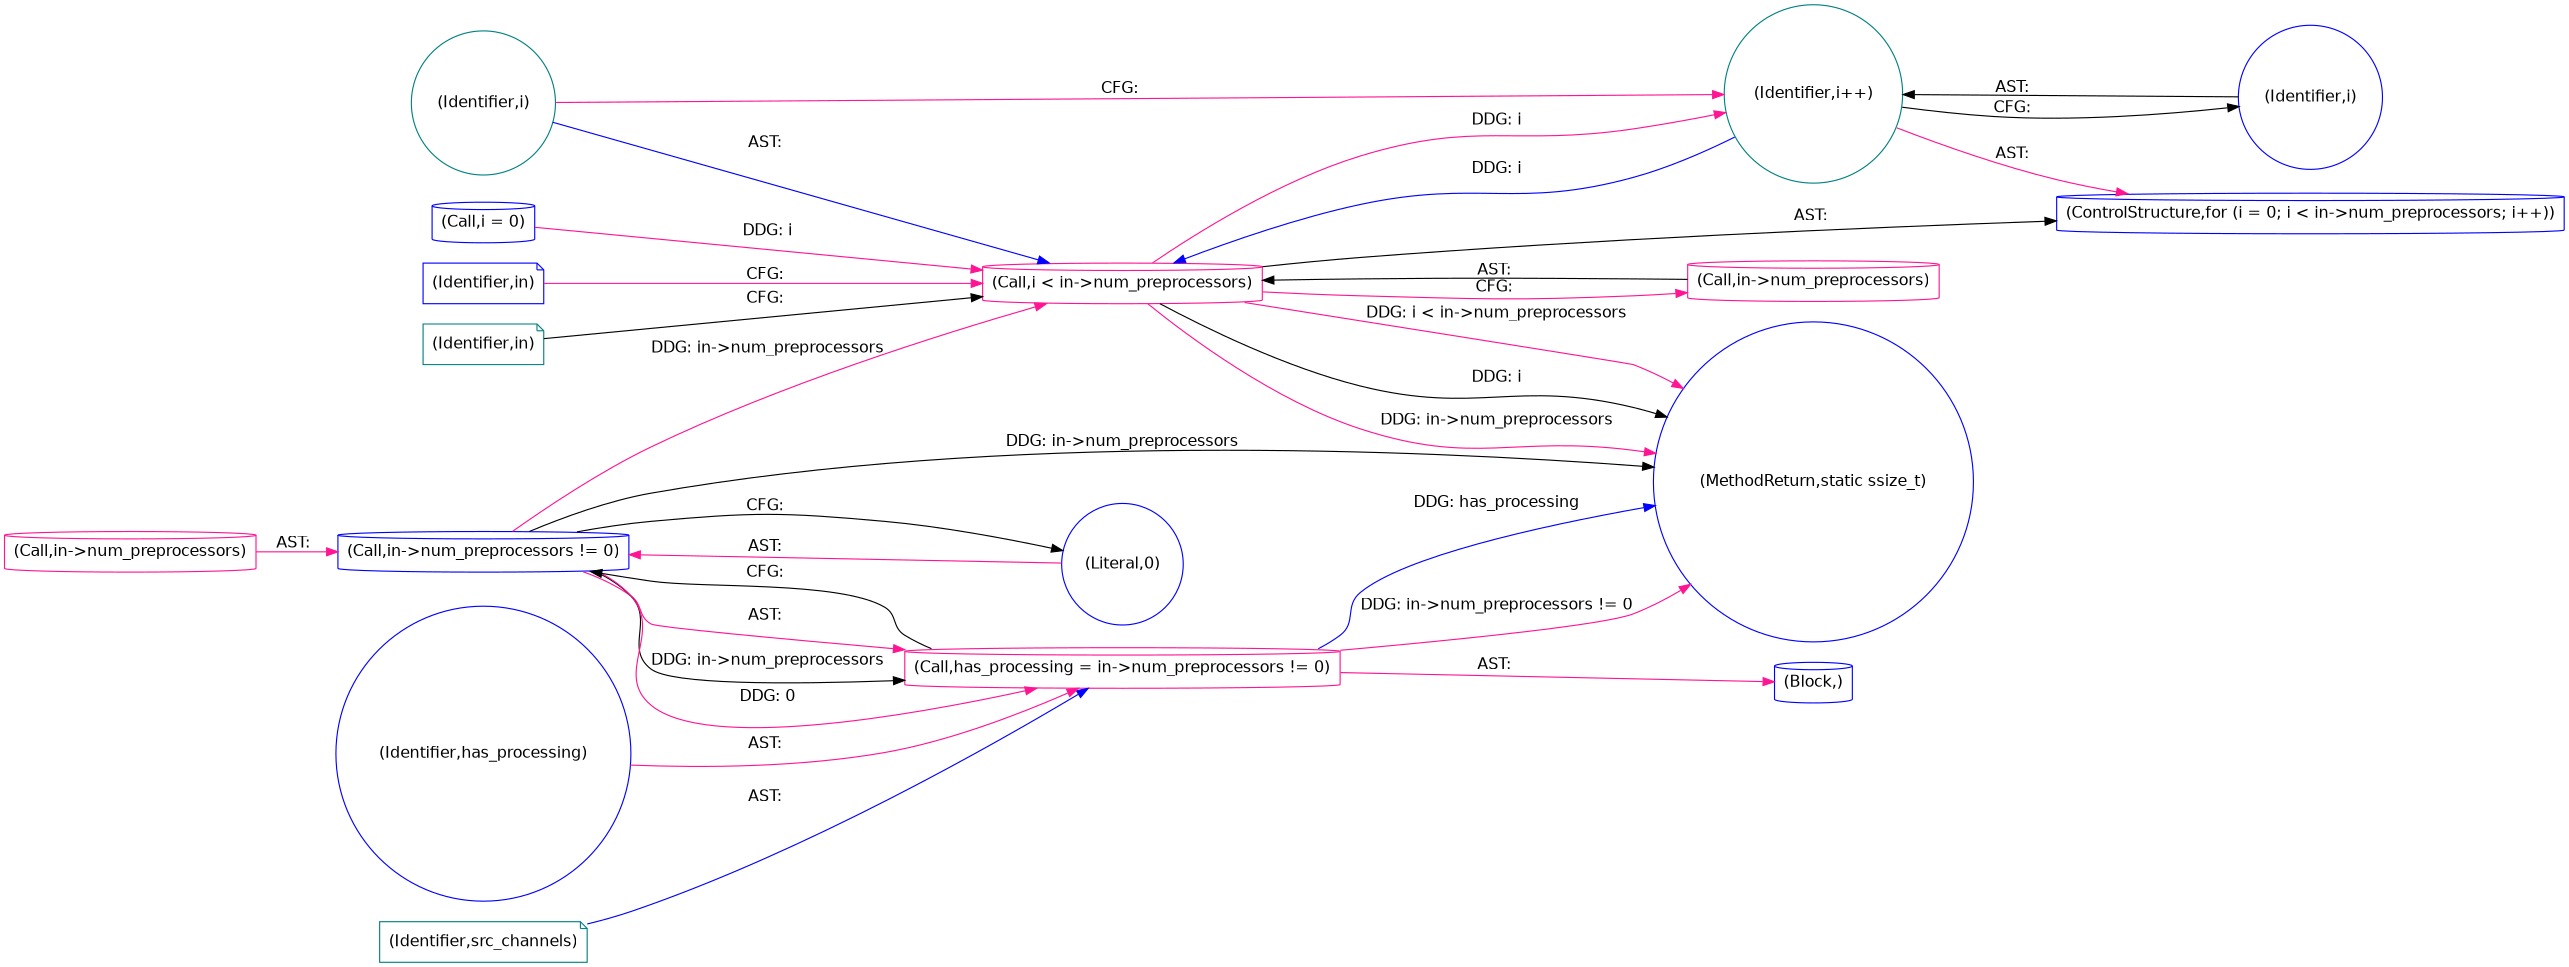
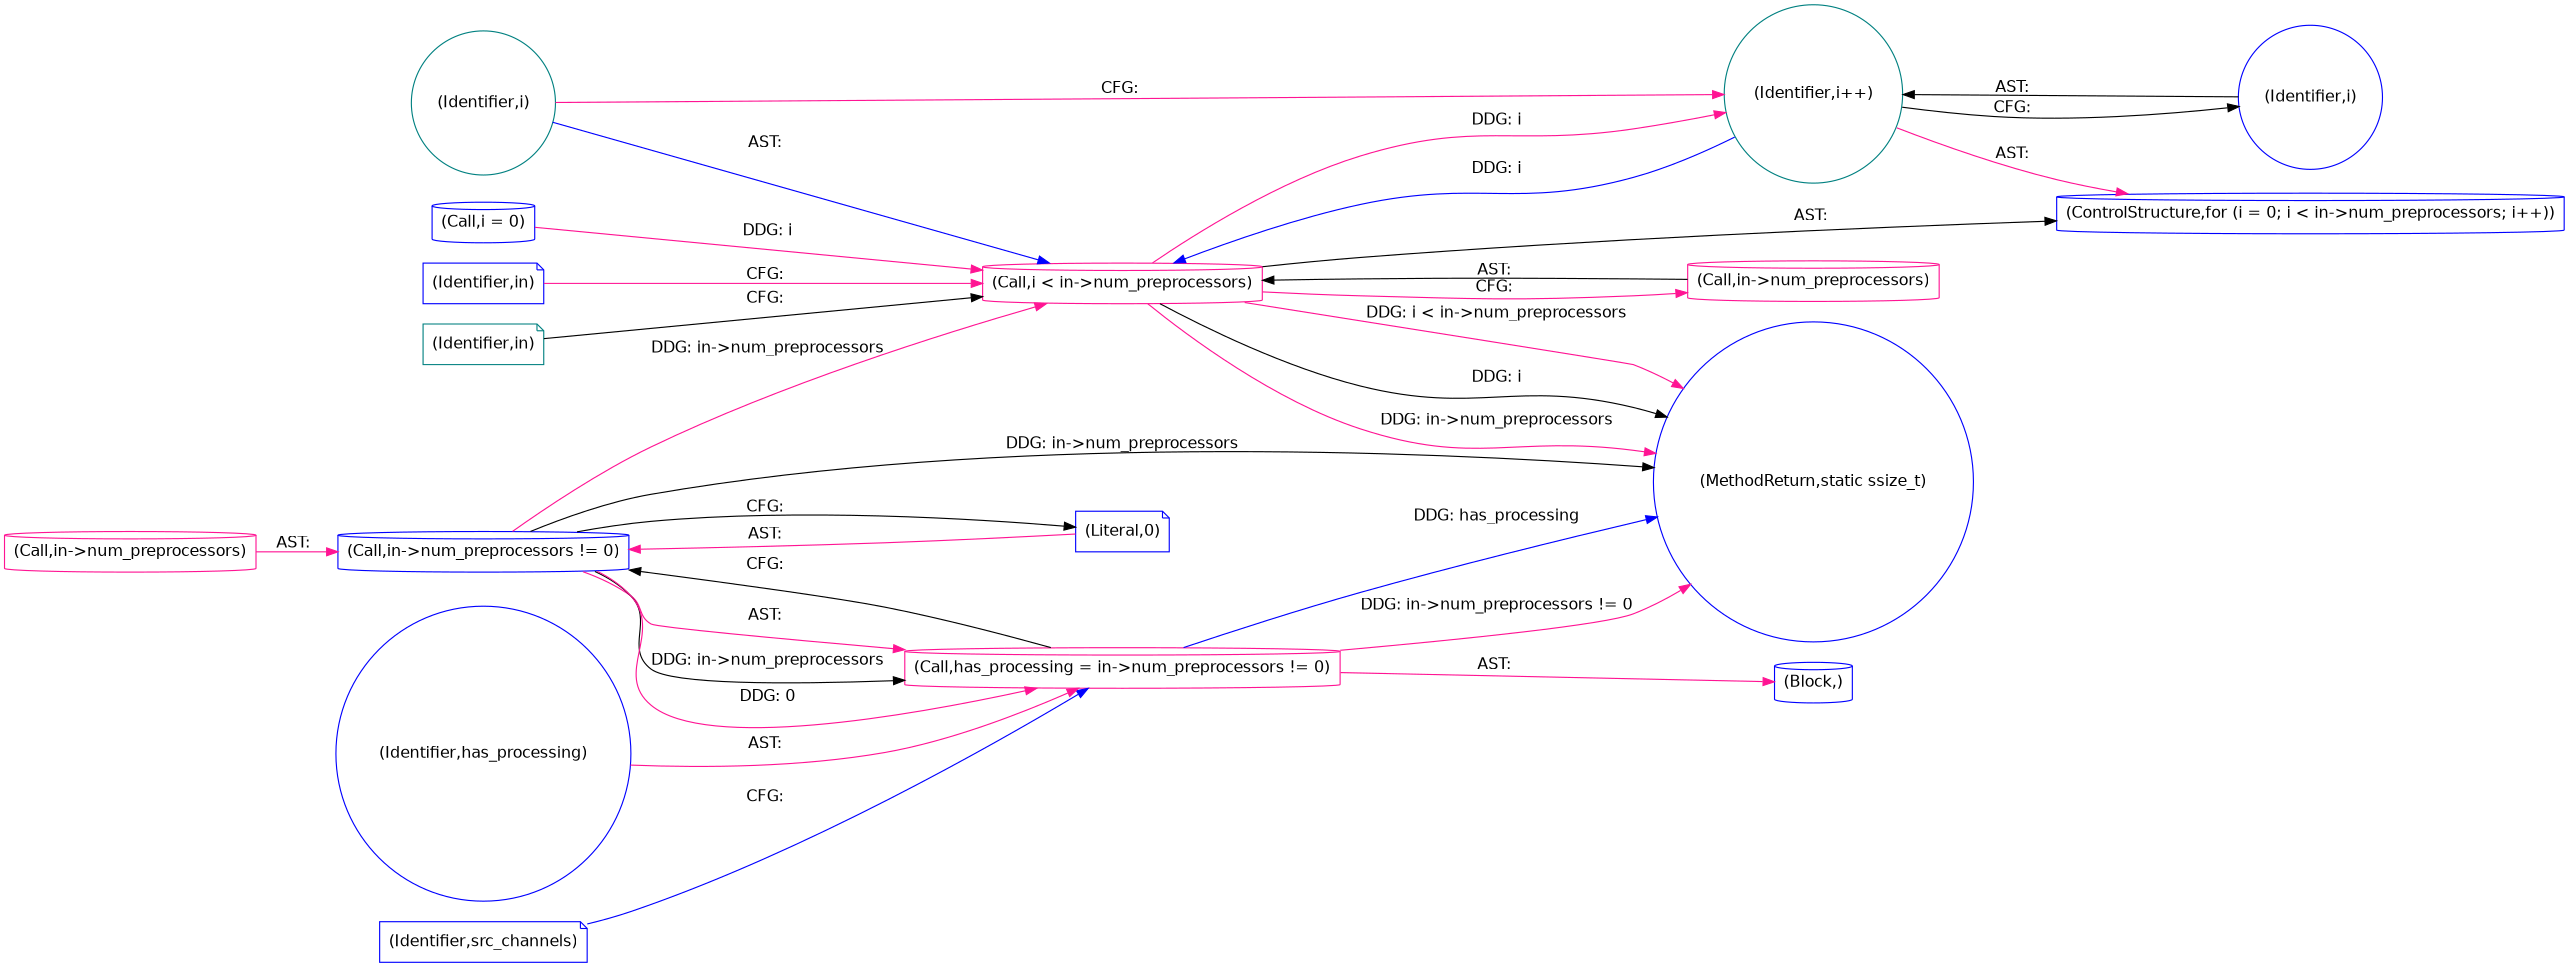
node "(Literal,0)": shape circle -> note
edge "(Identifier,src_channels)" -> "(Call,has_processing = in->num_preprocessors != 0)": label "AST: " -> "CFG: "
node "(Identifier,src_channels)": color teal -> blue
